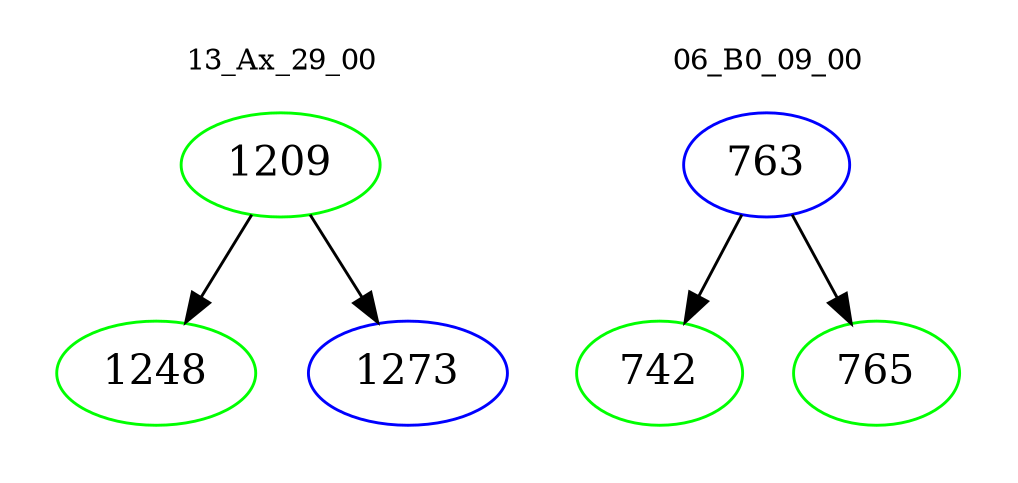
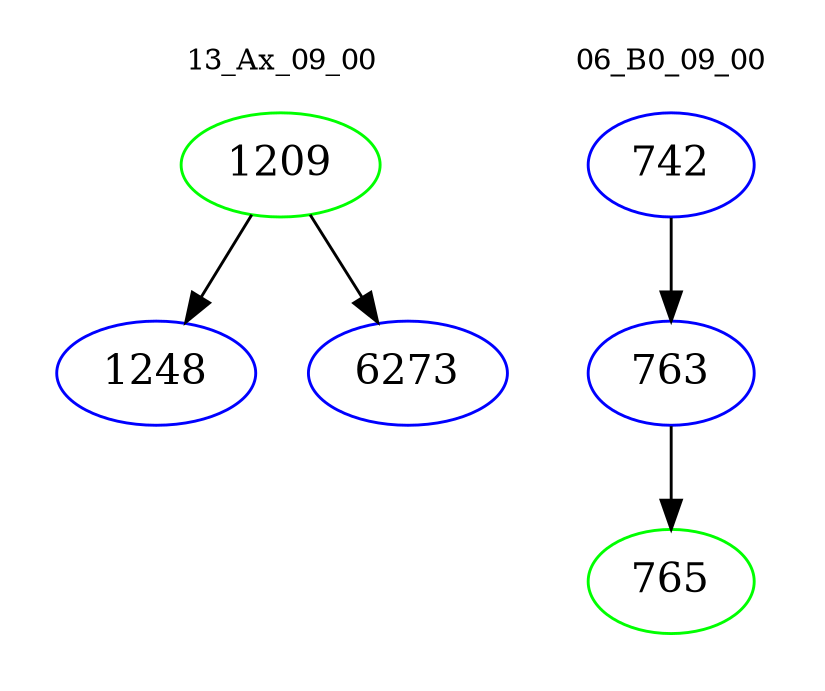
cluster "13_Ax_29_00": label "13_Ax_29_00" -> "13_Ax_09_00"
edge "763" -> "742": reversed
node "1248": color green -> blue
node "1273": label "1273" -> "6273"
node "742": color green -> blue
